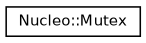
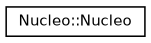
node "Nucleo::Mutex": label "Nucleo::Mutex" -> "Nucleo::Nucleo"
